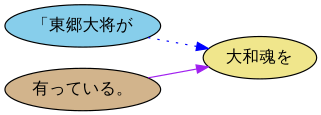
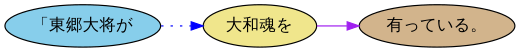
edge "有っている。" -> "大和魂を": reversed
